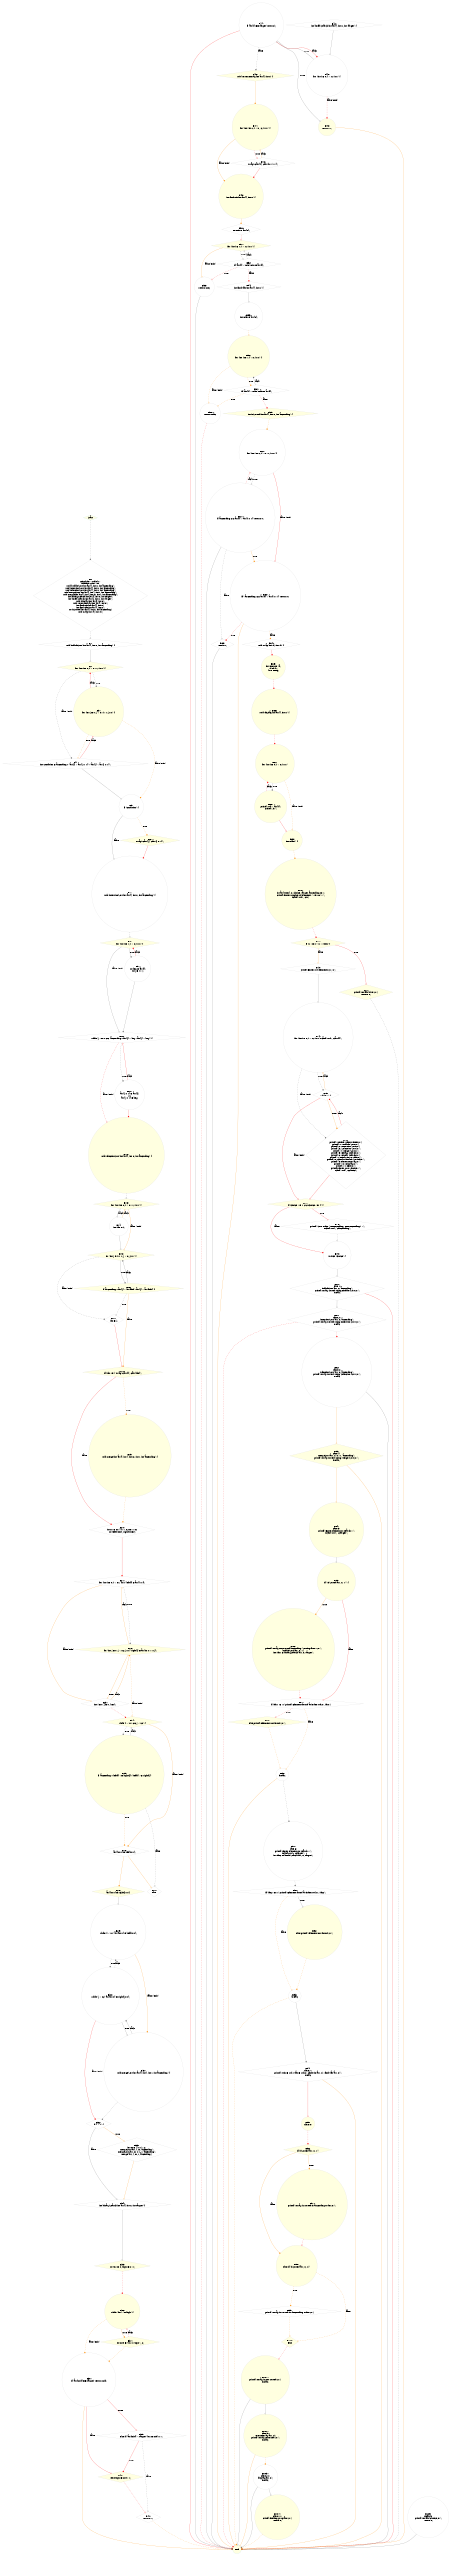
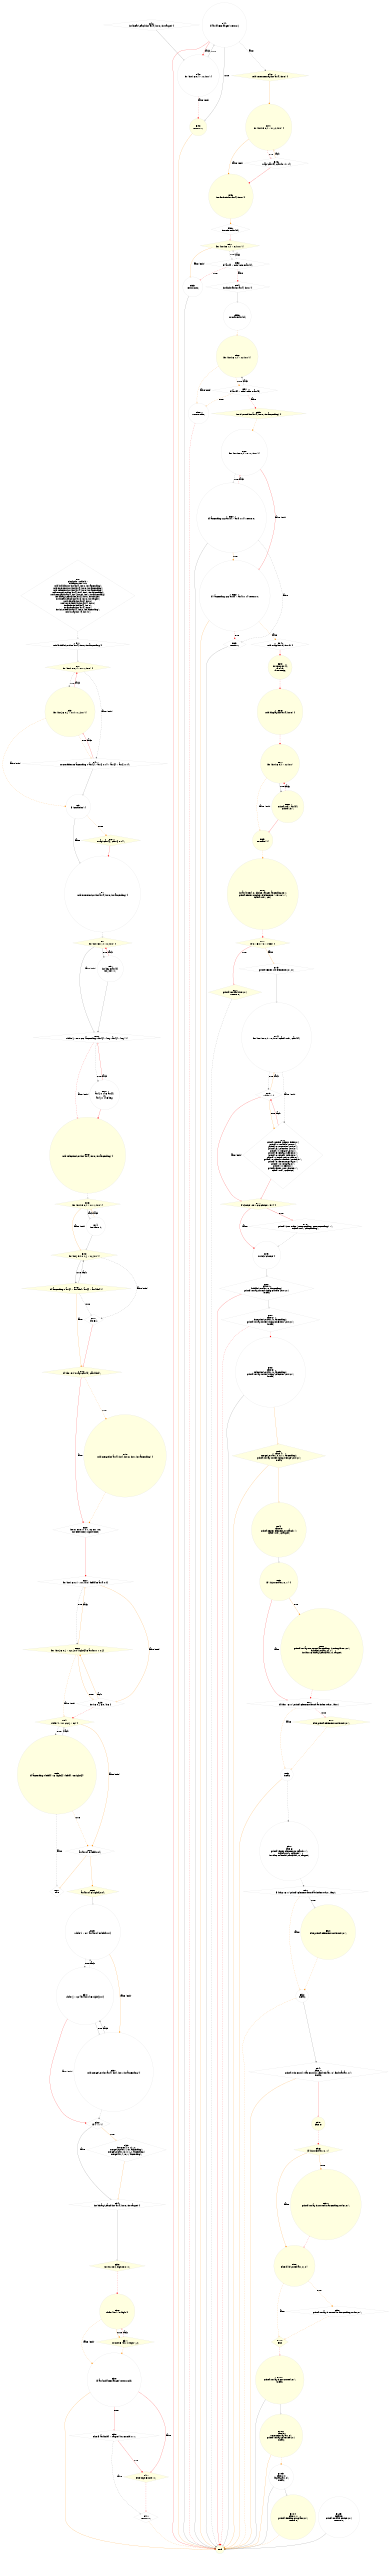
node "Start": removed
